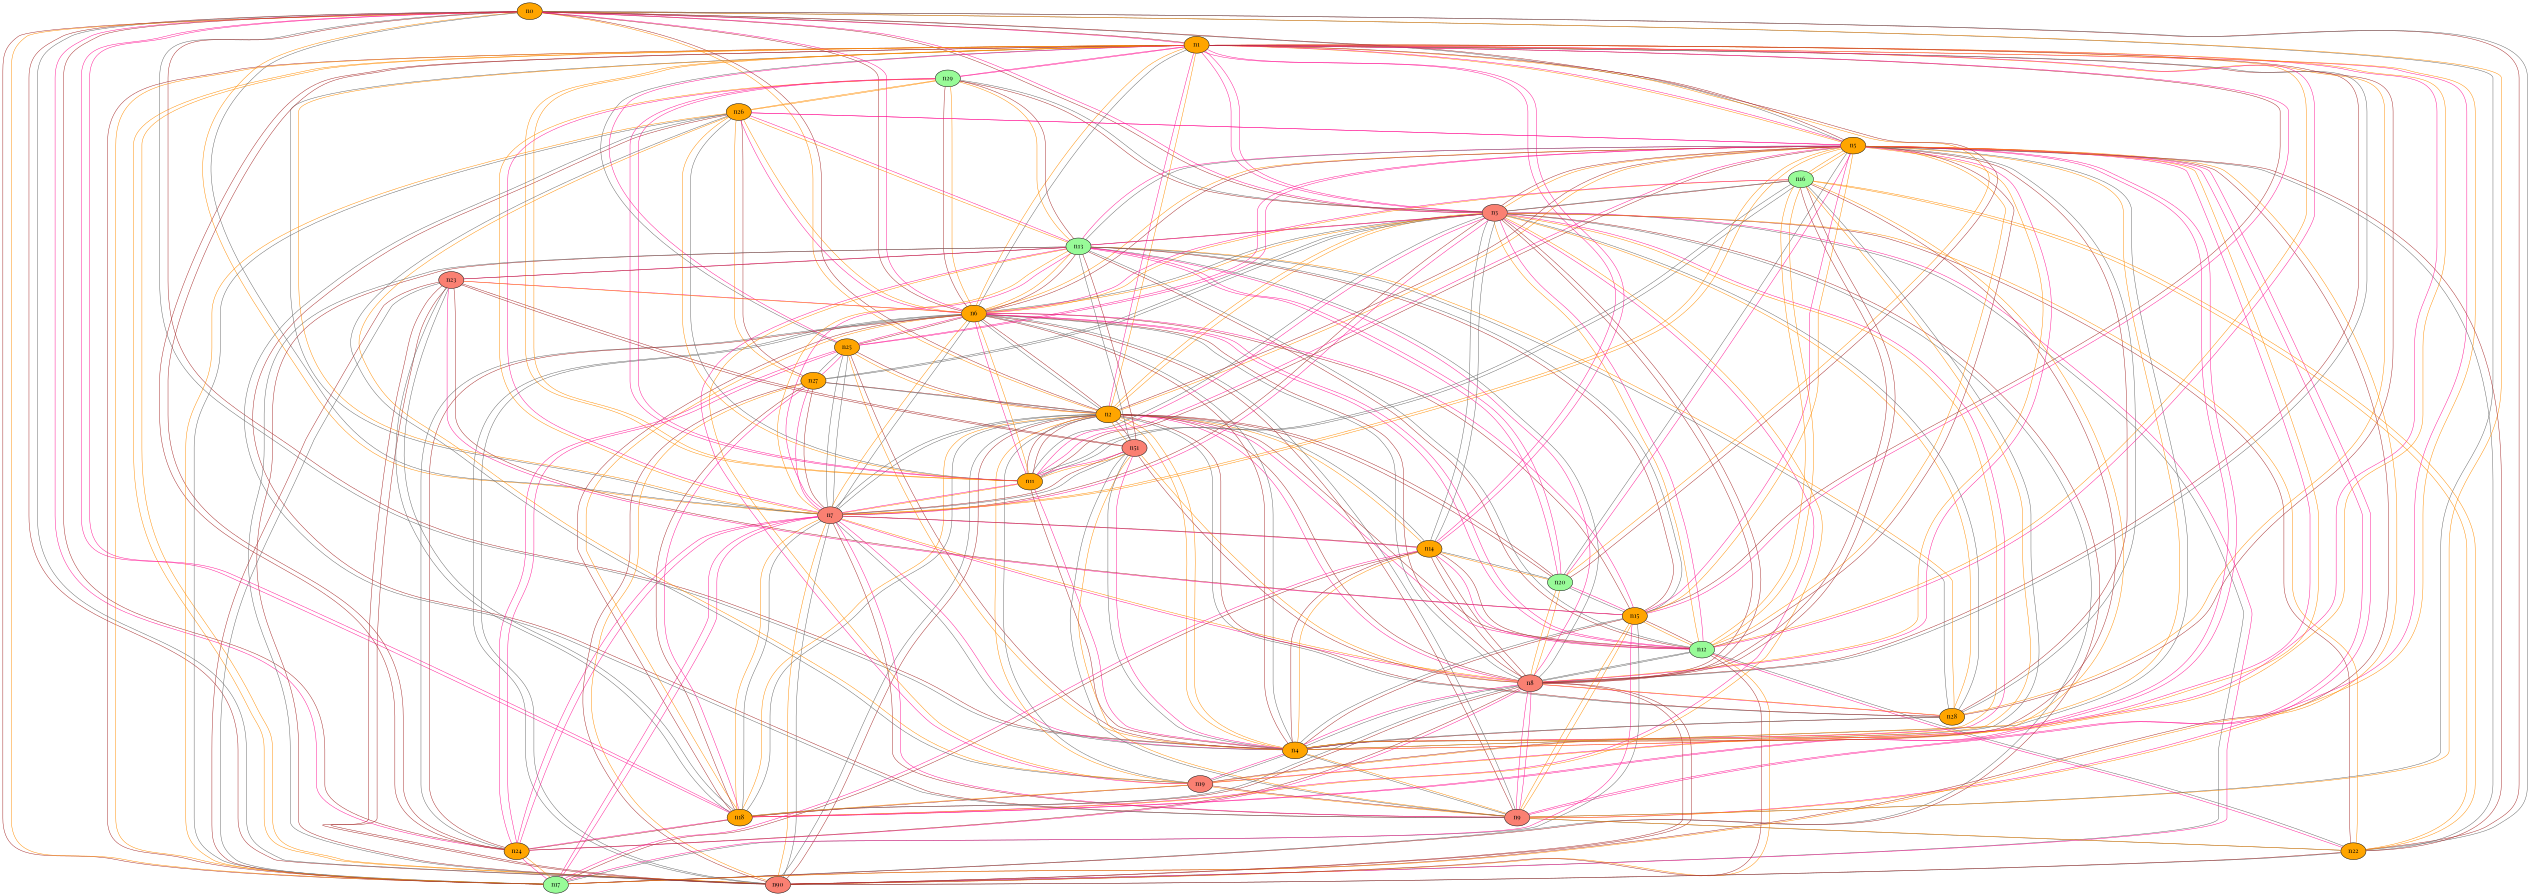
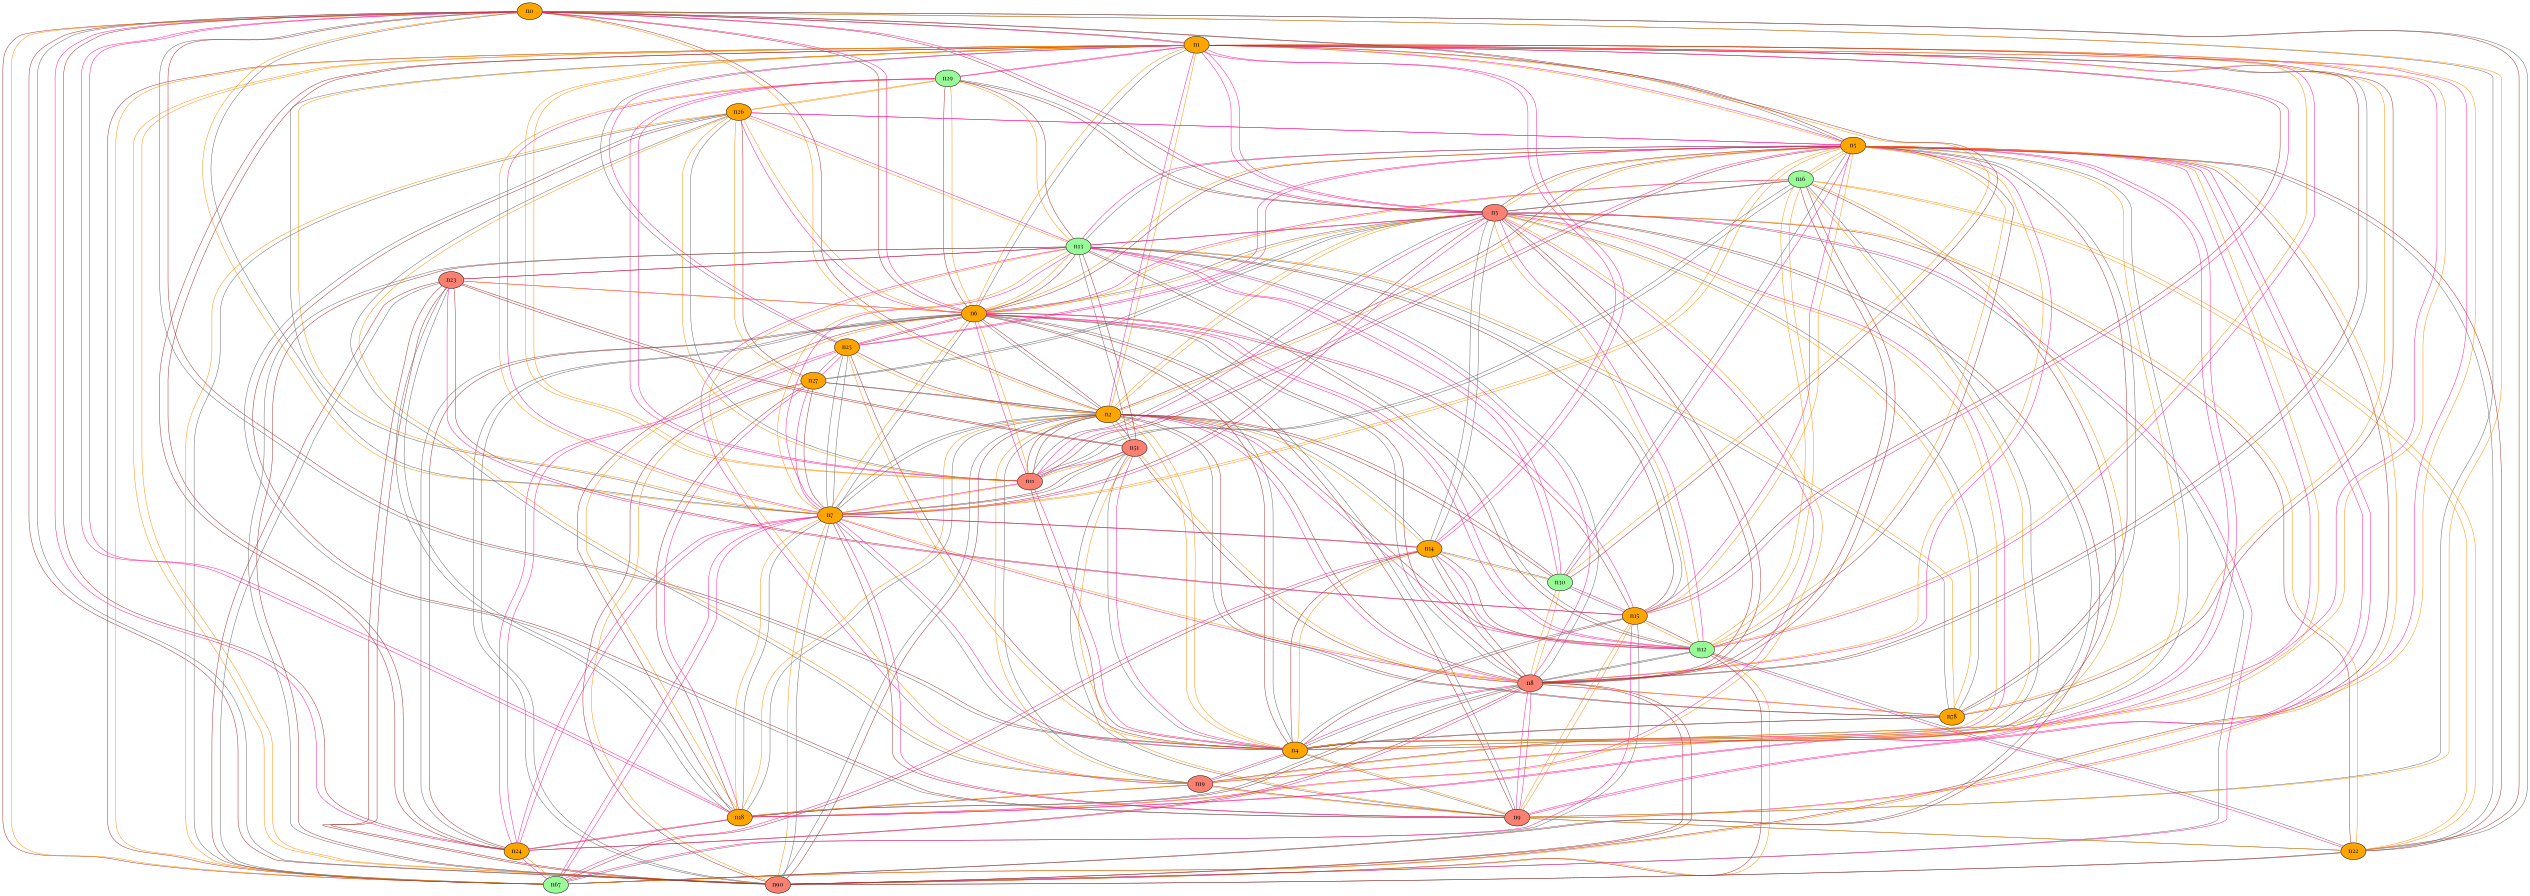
node "n11": fillcolor orange -> salmon
node "n7": fillcolor salmon -> orange
node "n20": label "n20" -> "n30"
node "n28": label "n28" -> "n78"
node "n17": label "n17" -> "n67"
